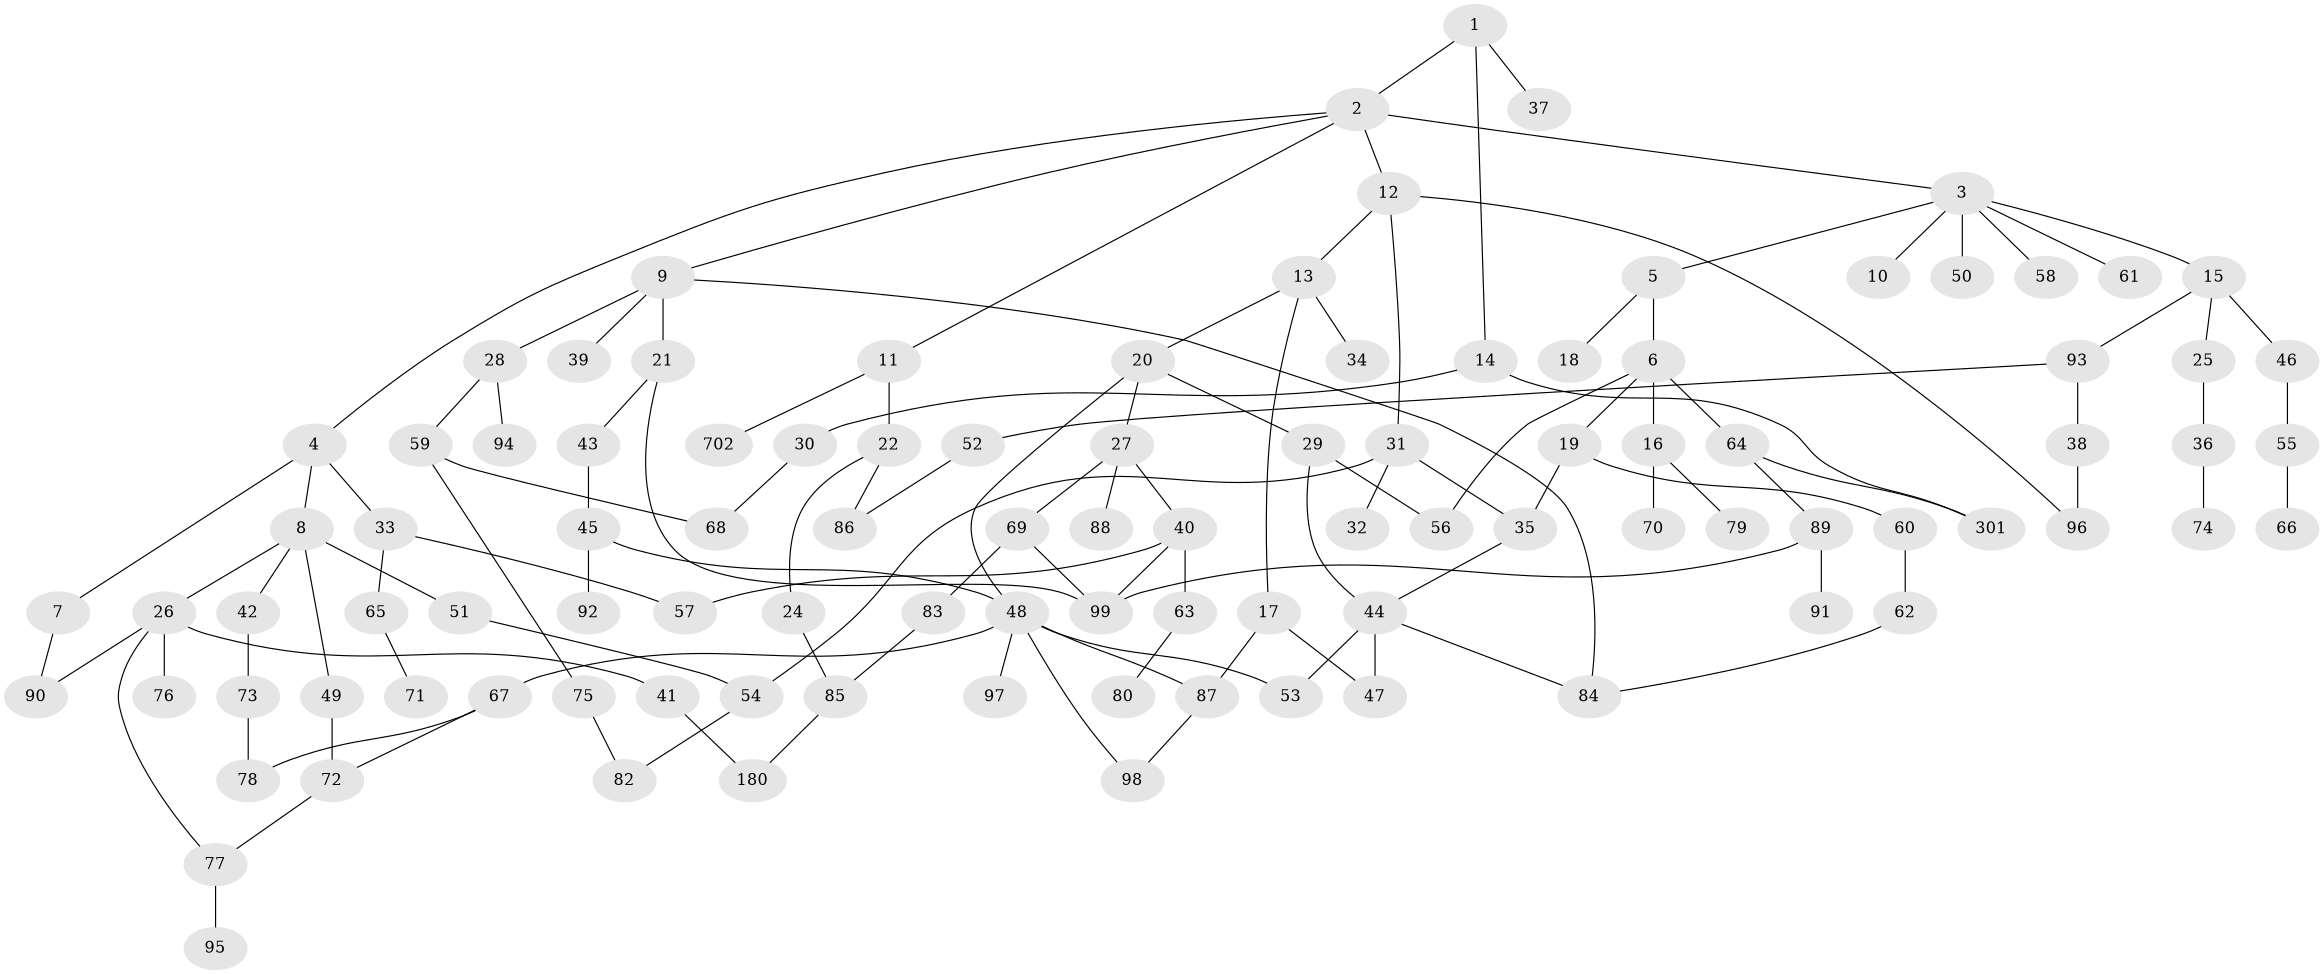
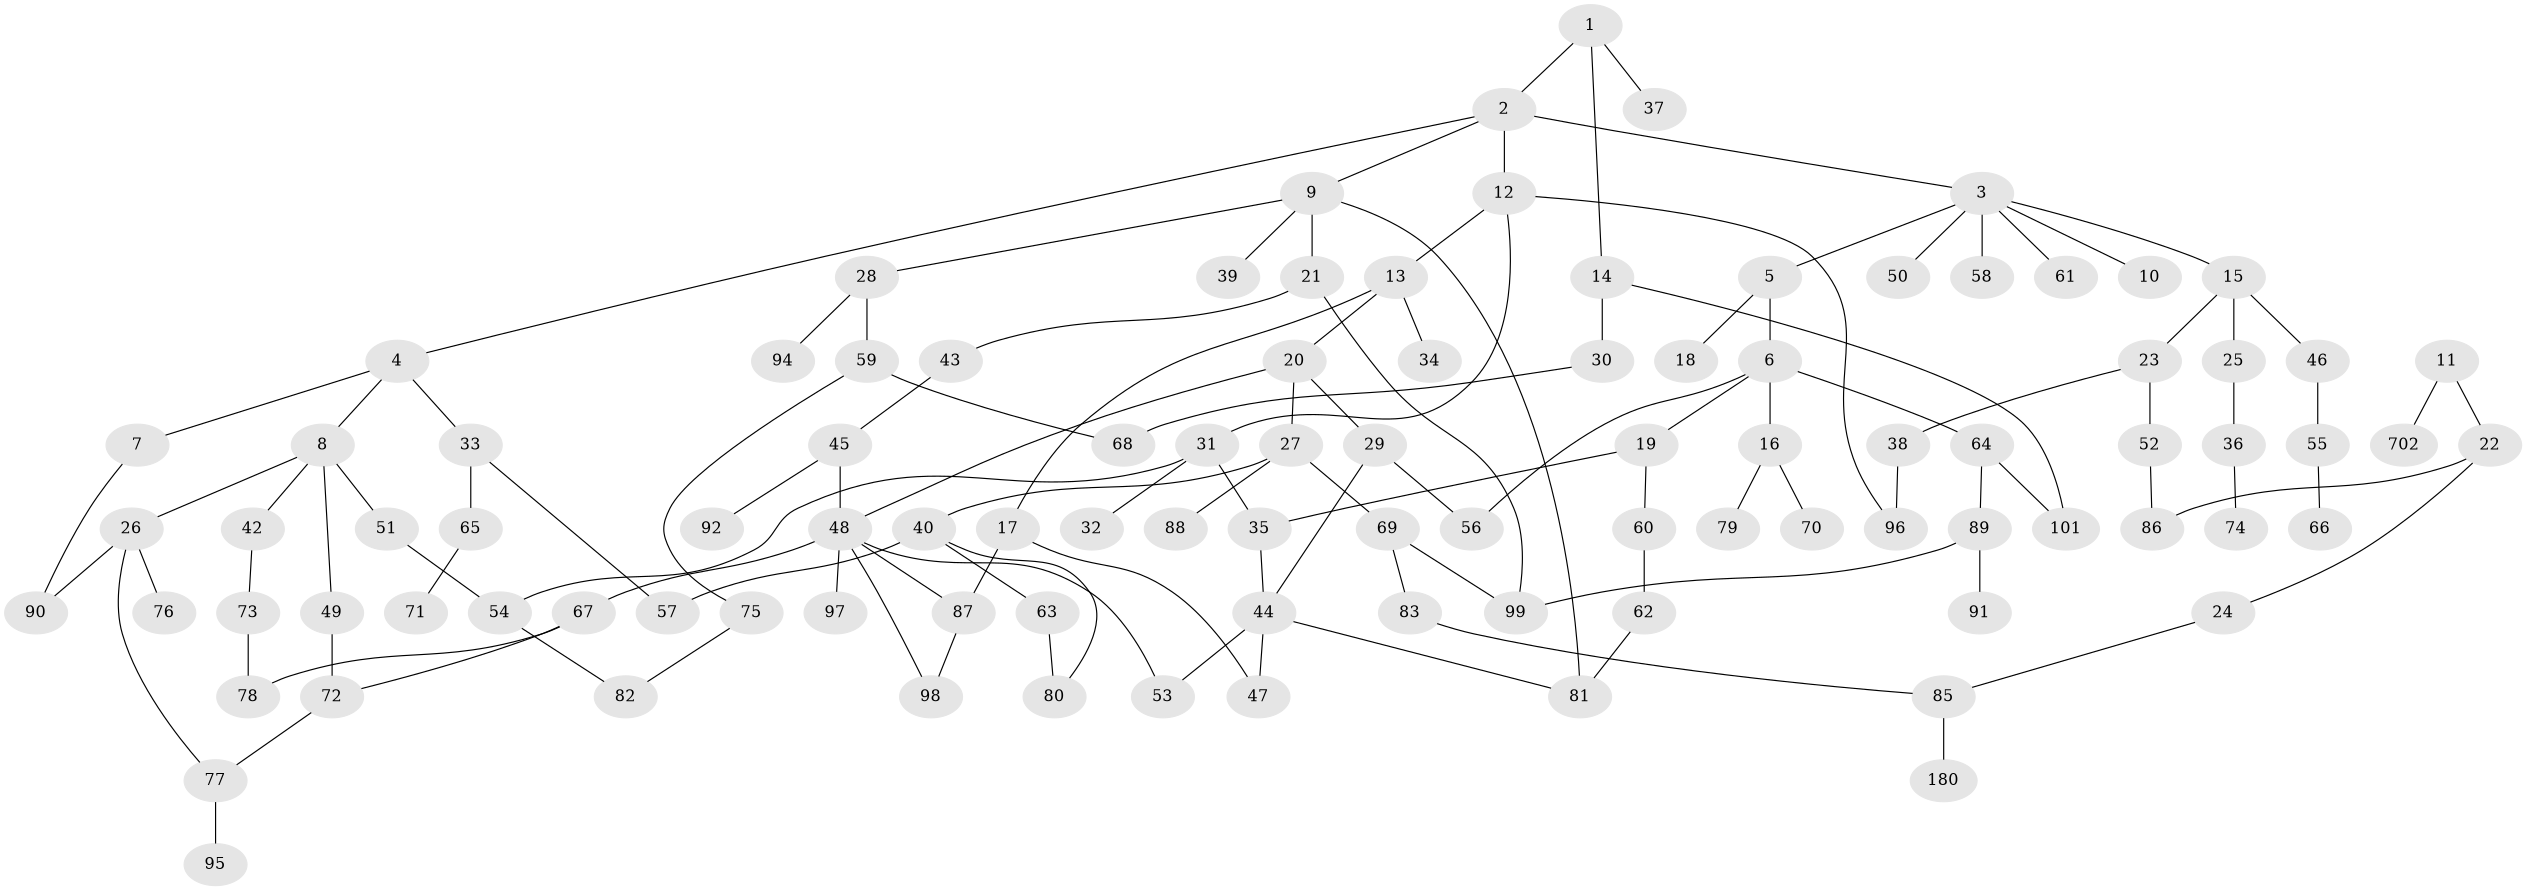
edge "2" -- "11": removed
node "93": label "93" -> "23"
node "301": label "301" -> "101"
edge "40" -- "99": now "40" -- "80"
node "41": removed
node "84": label "84" -> "81"
